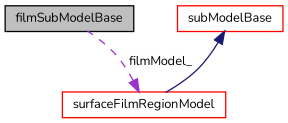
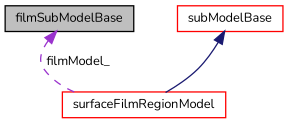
edge "filmSubModelBase" -> "surfaceFilmRegionModel": reversed
